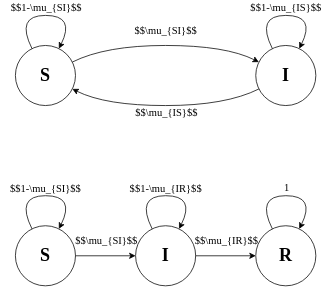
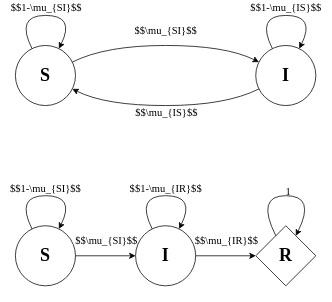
node "R": shape ellipse -> diamond
